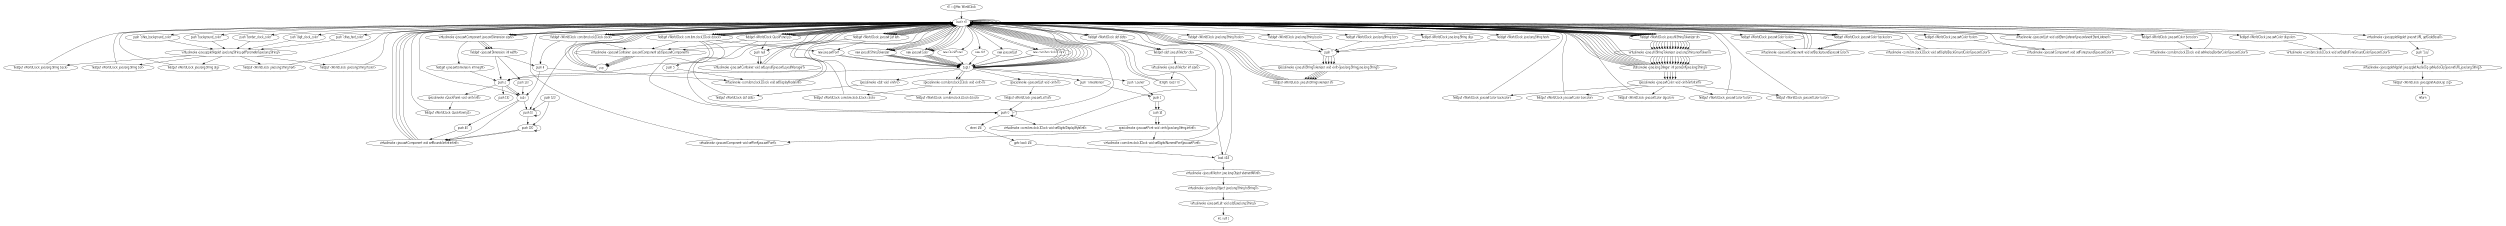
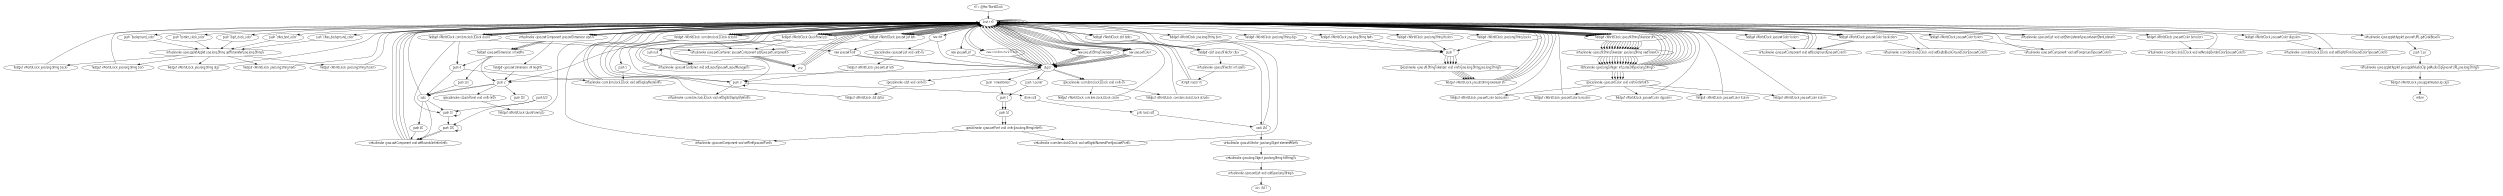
node "new QuickPanel": removed
edge "dup1.r" -> "specialinvoke <java.awt.List: void <init>()>": now "new dat" -> "specialinvoke <java.awt.List: void <init>()>"
